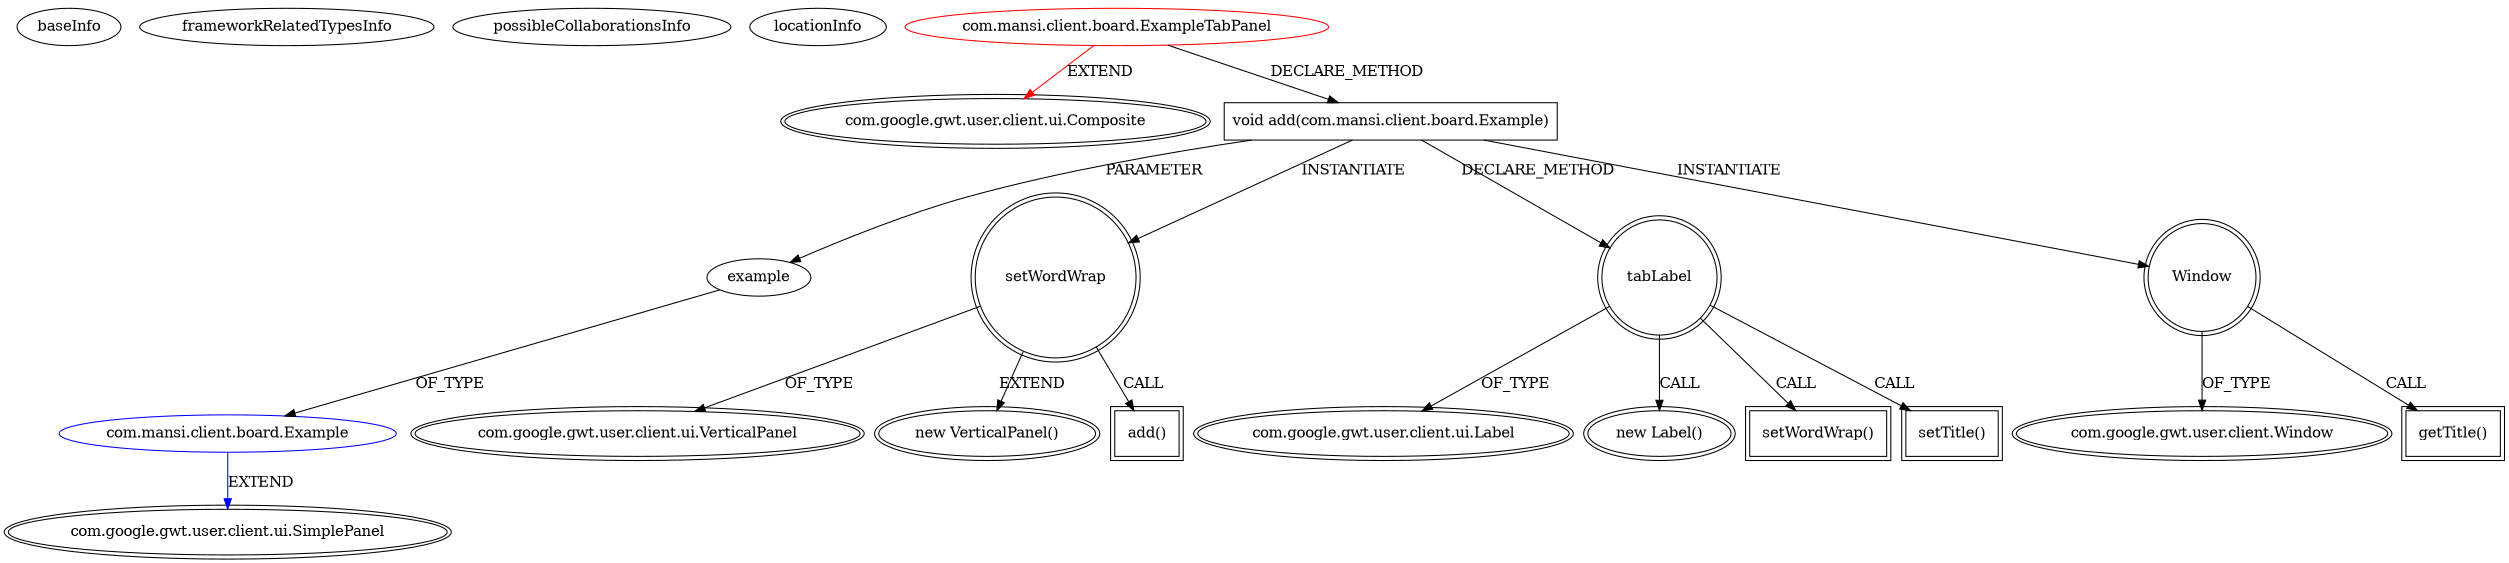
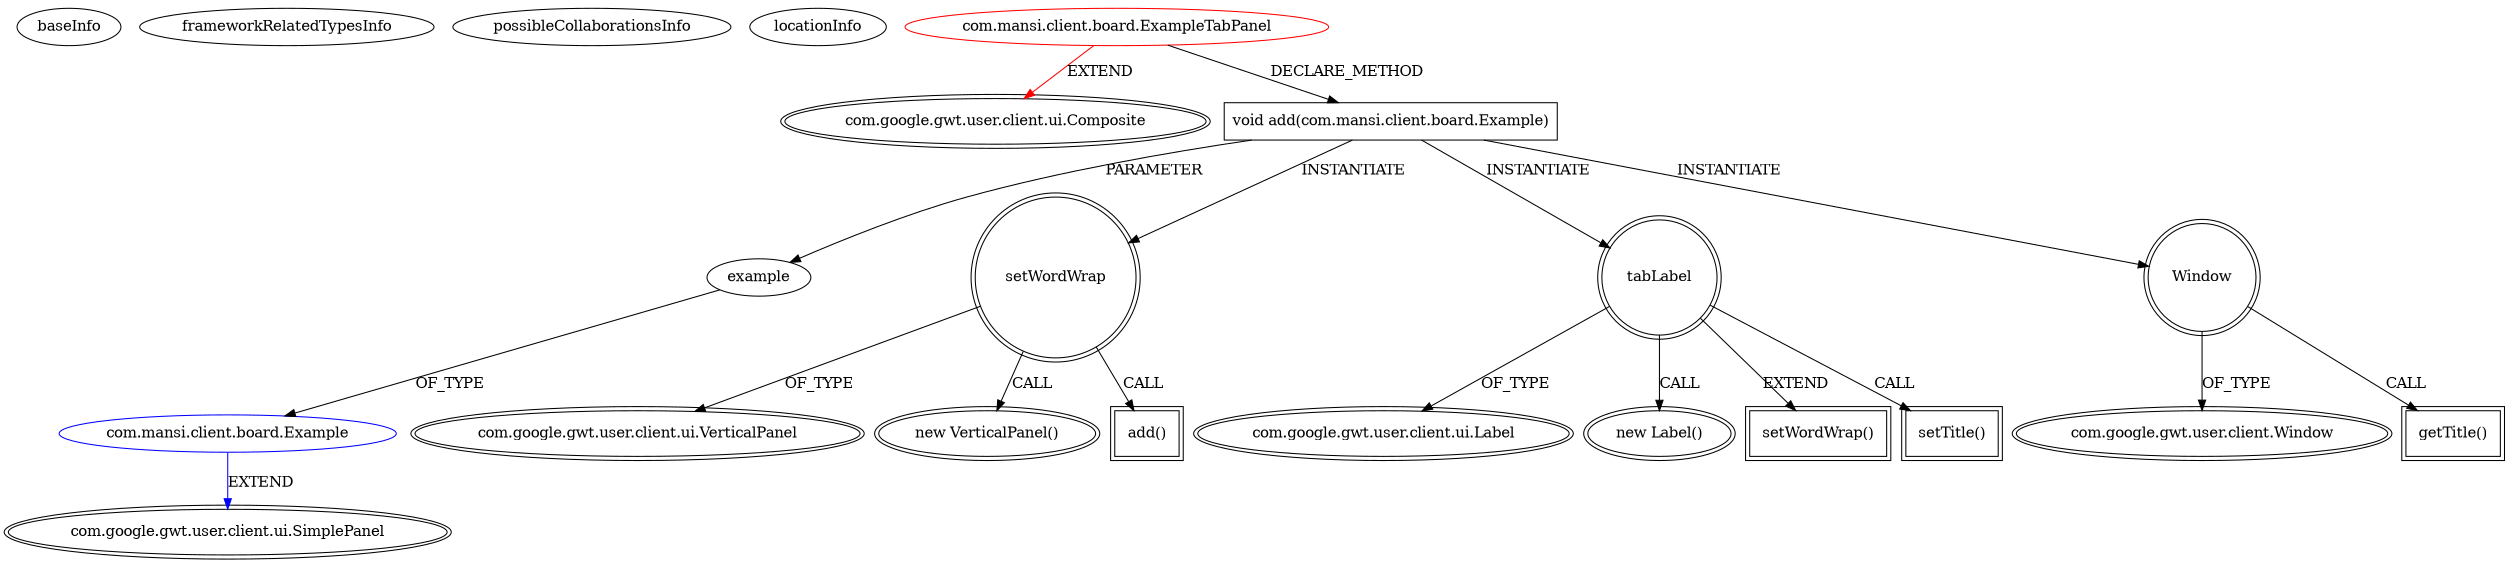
edge "void add(com.mansi.client.board.Example)" -> "tabLabel": label "DECLARE_METHOD" -> "INSTANTIATE"
edge "setWordWrap" -> "new VerticalPanel()": label "EXTEND" -> "CALL"
edge "tabLabel" -> "setWordWrap()": label "CALL" -> "EXTEND"
